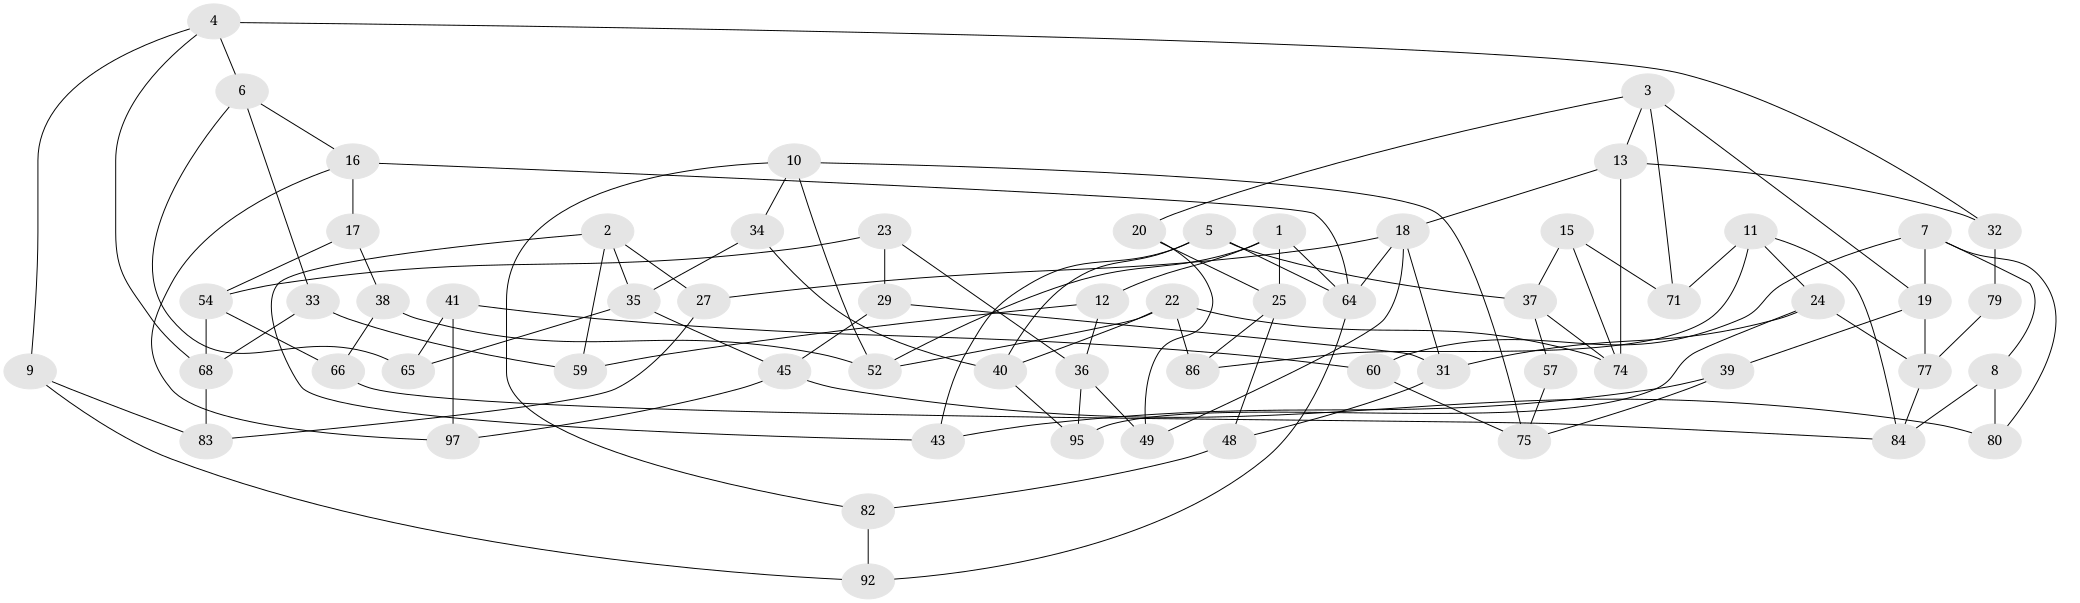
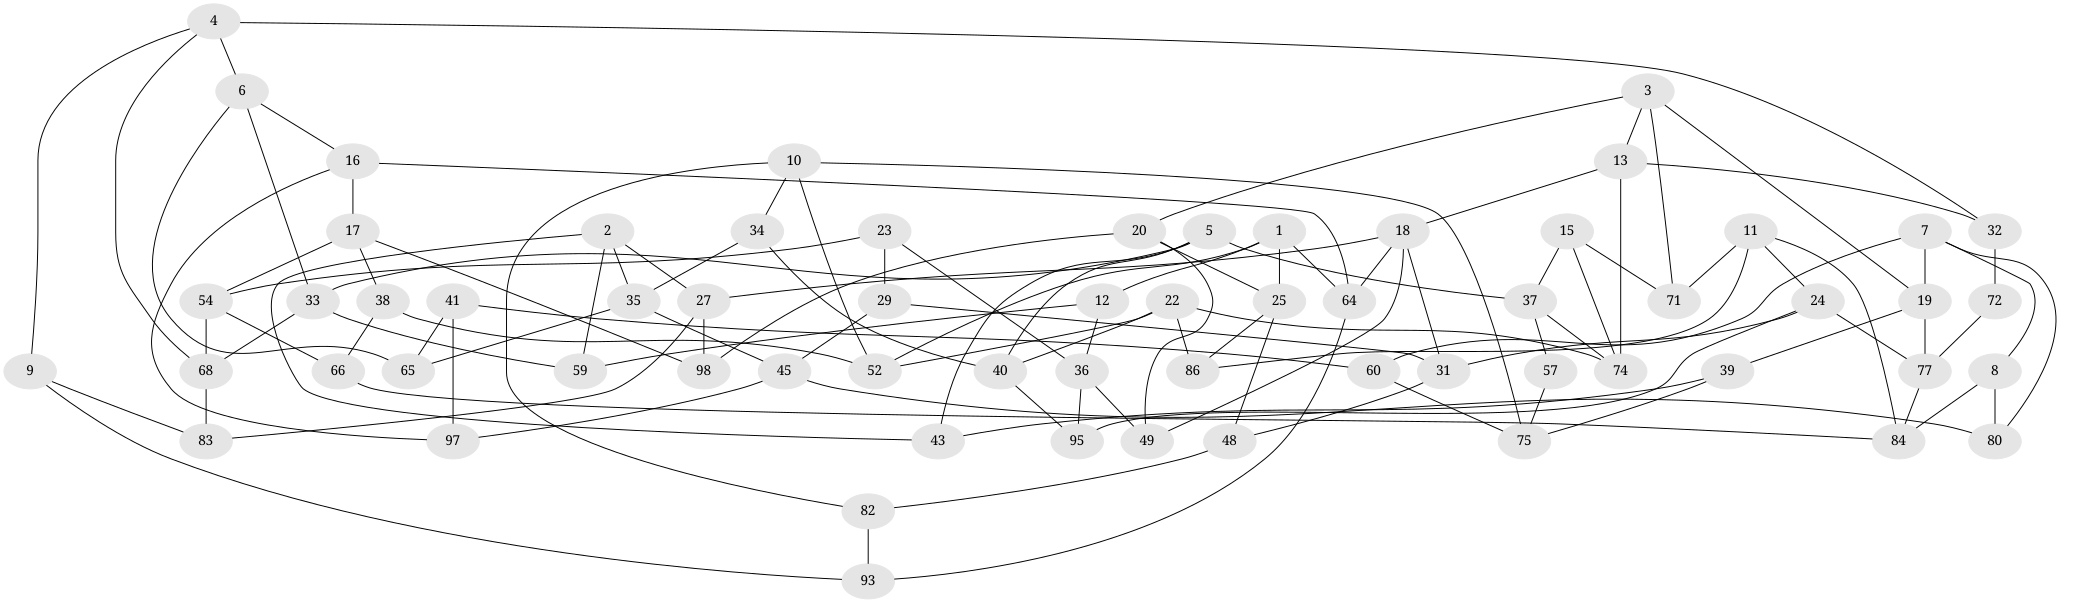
edge "5" -- "64": now "5" -- "33"
node "79": label "79" -> "72"
node "98": added
node "92": label "92" -> "93"
